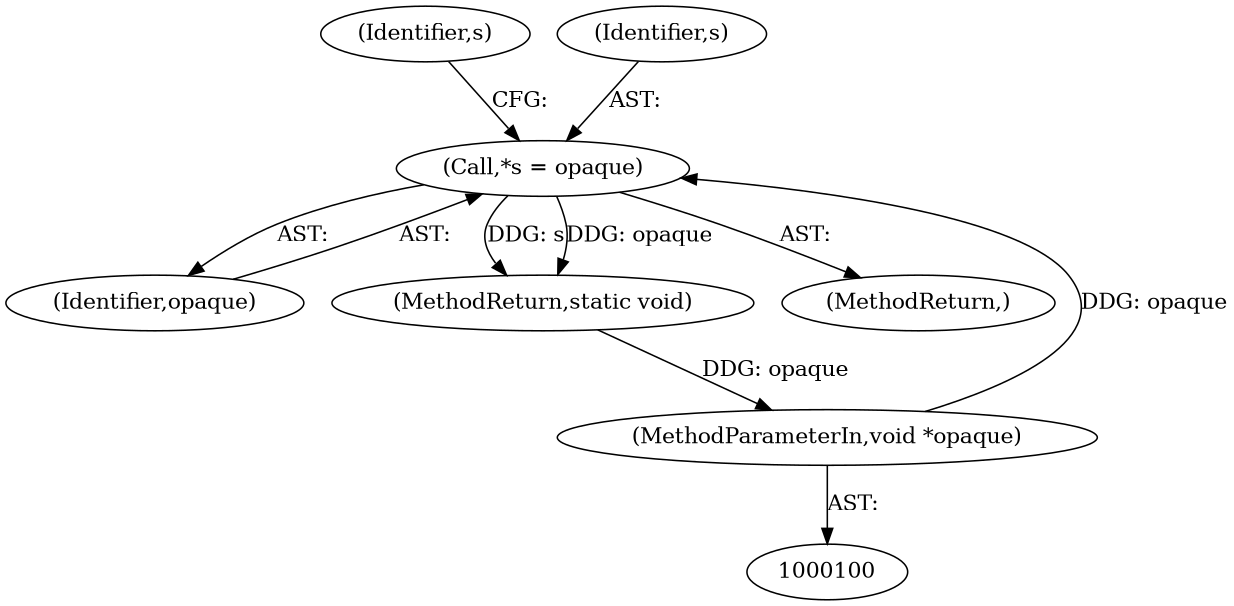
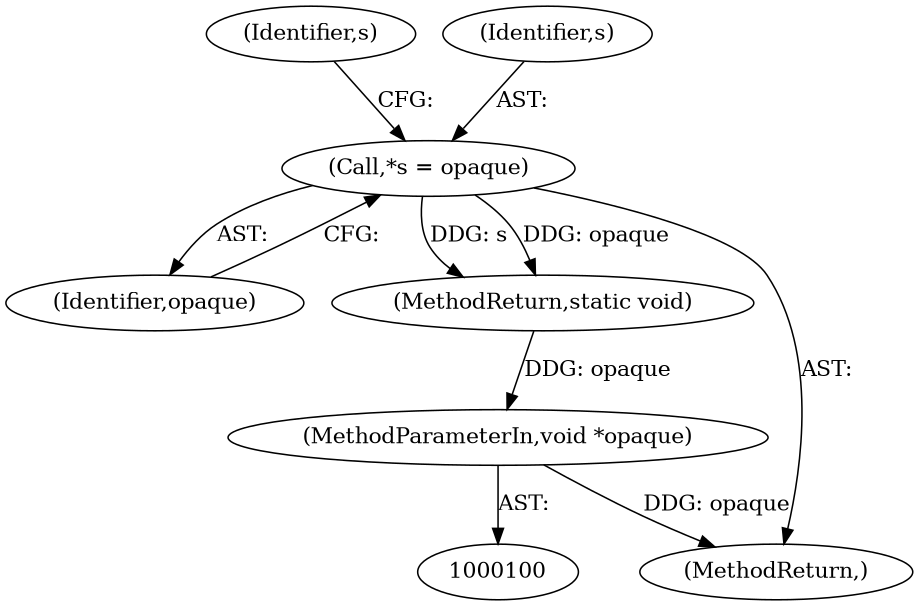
edge "(MethodParameterIn,void *opaque)" -> "(Call,*s = opaque)": now "(MethodParameterIn,void *opaque)" -> "(MethodReturn,)"
edge "(Identifier,opaque)" -> "(Call,*s = opaque)": label "AST: " -> "CFG: "
